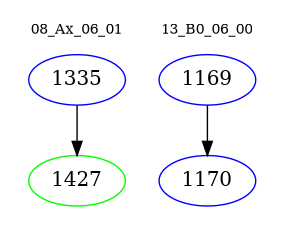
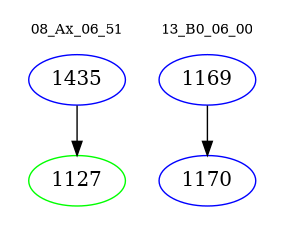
cluster "08_Ax_06_01": label "08_Ax_06_01" -> "08_Ax_06_51"
node "1335": label "1335" -> "1435"
node "1427": label "1427" -> "1127"
